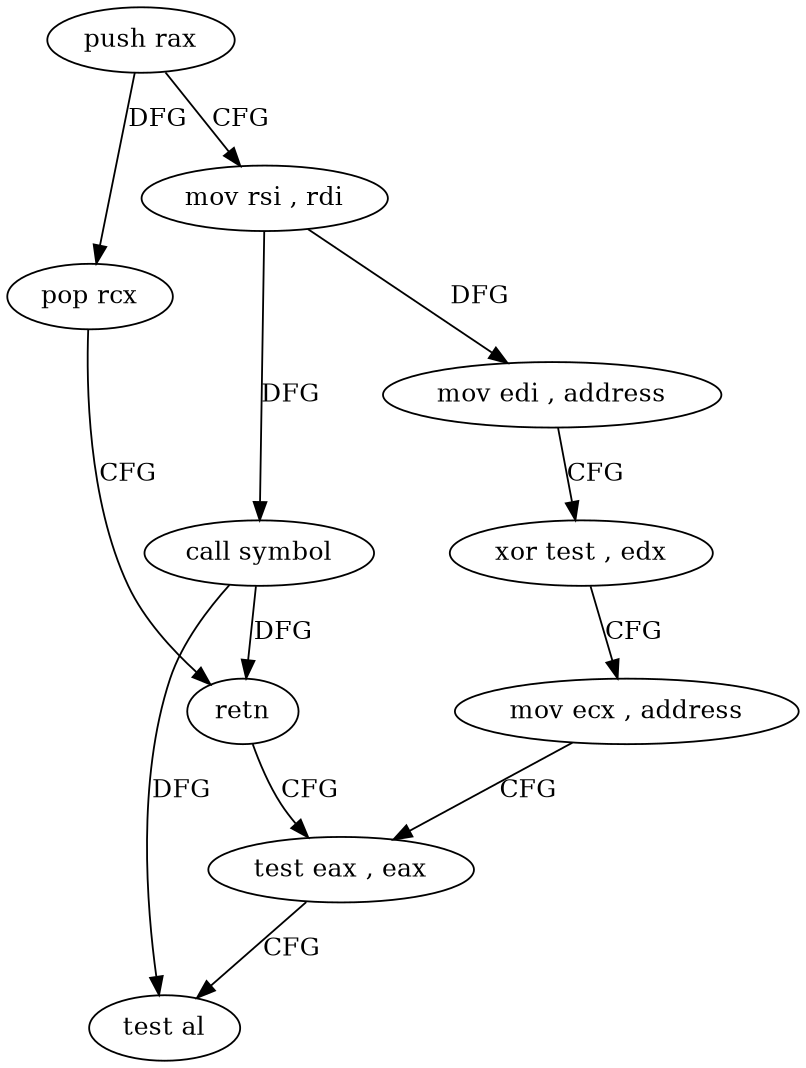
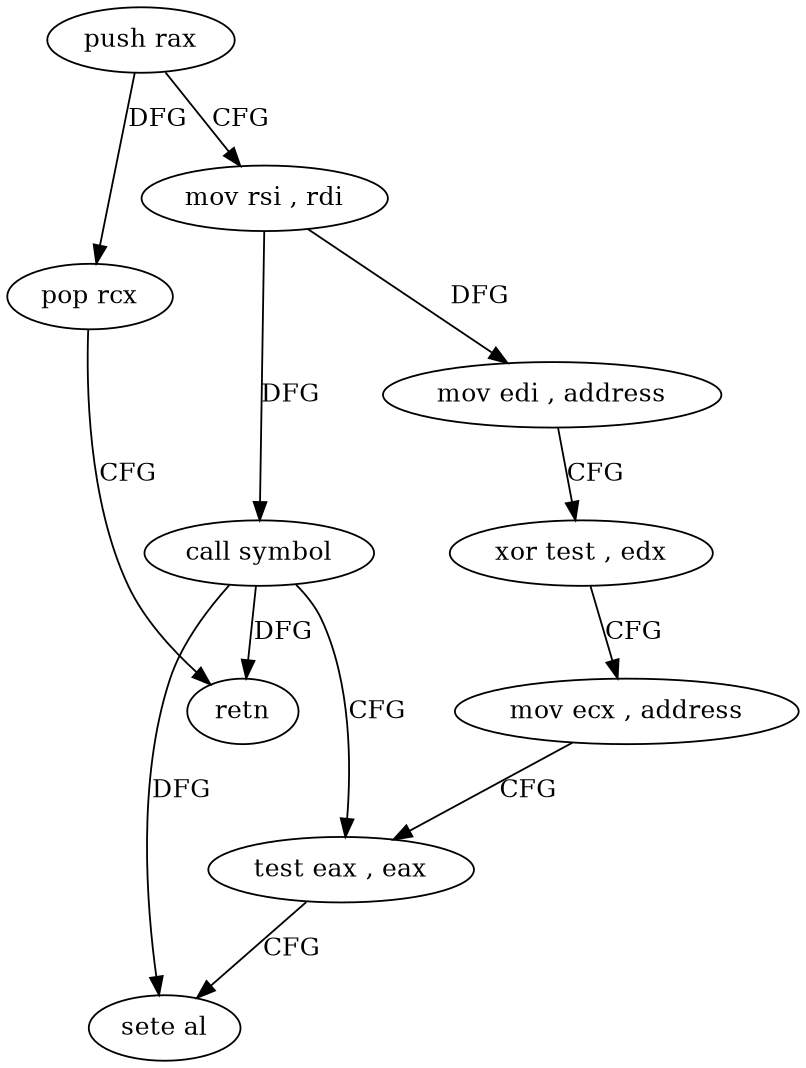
edge "retn" -> "test eax , eax": now "call symbol" -> "test eax , eax"
node "test al": label "test al" -> "sete al"
